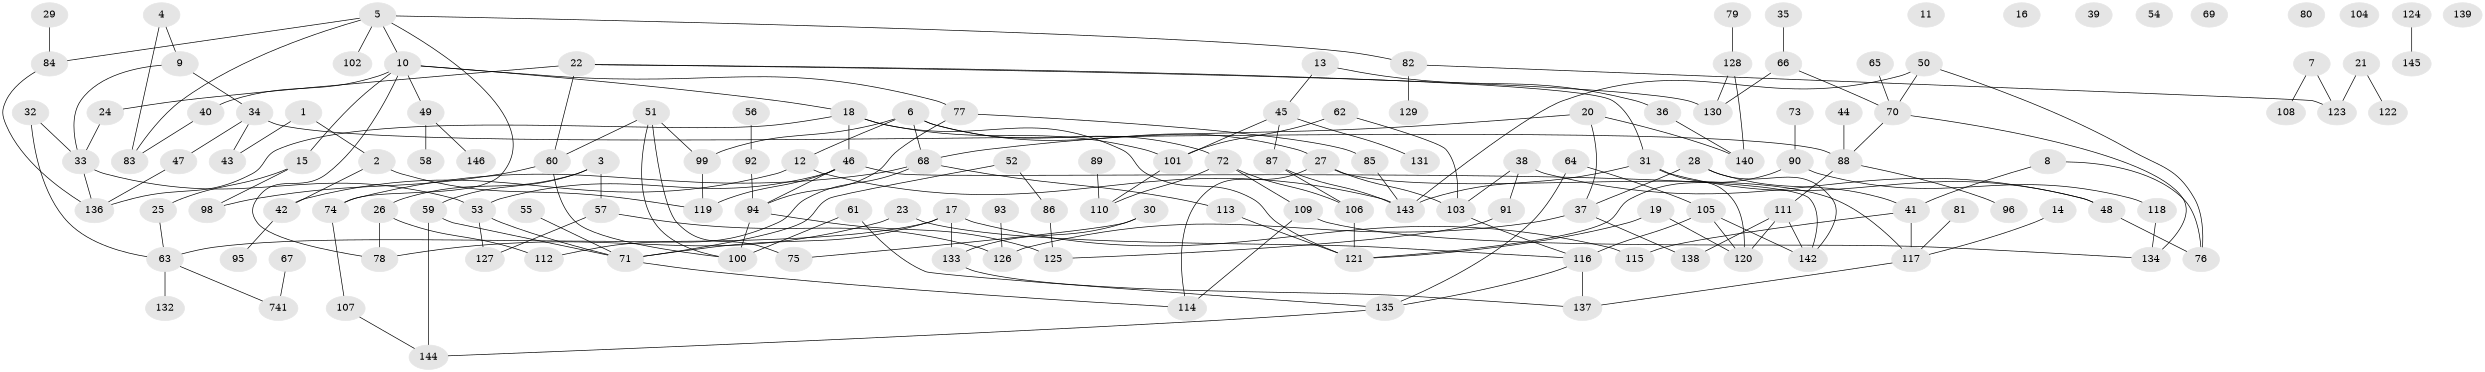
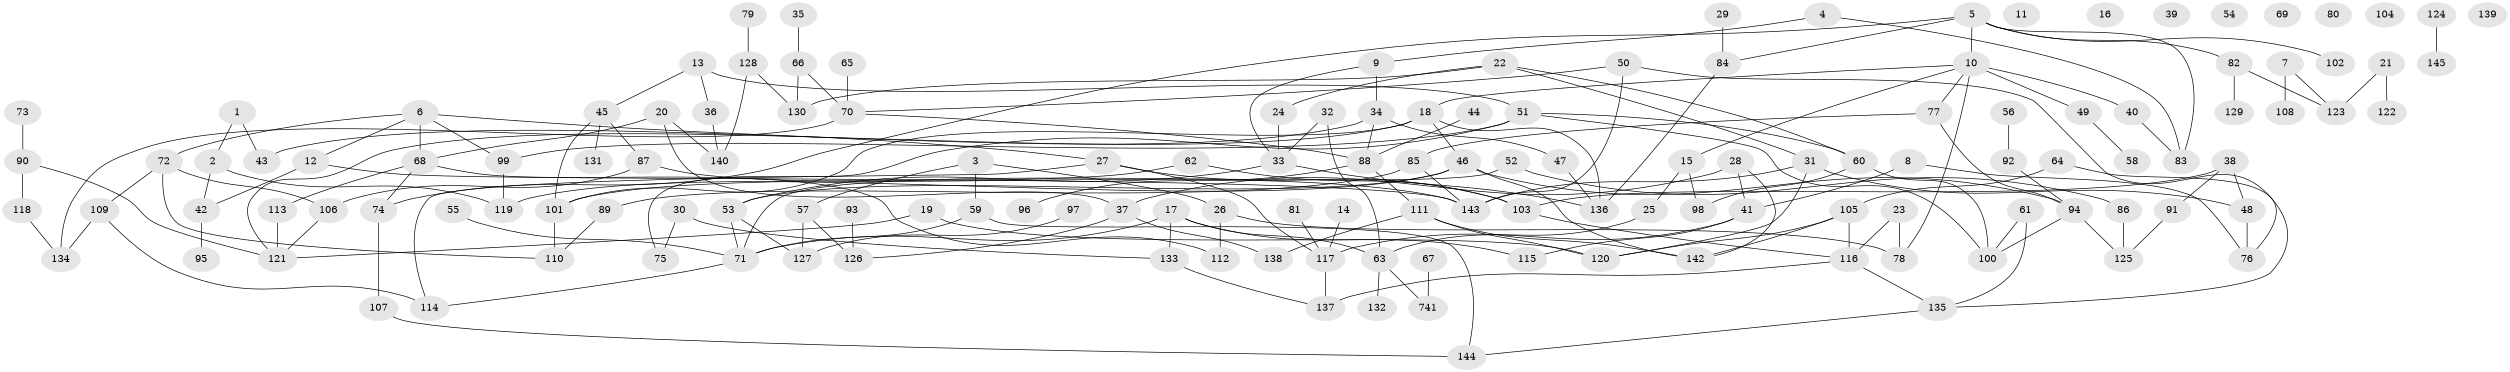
edge "13" -- "51": added
node "146": removed
edge "85" -- "89": added
node "97": added
